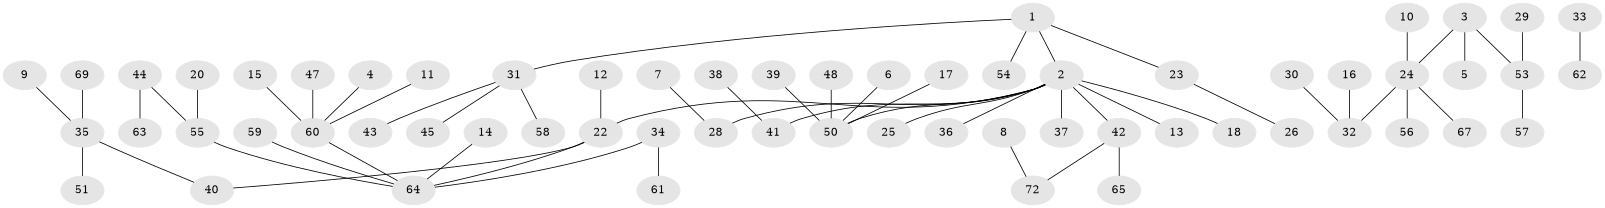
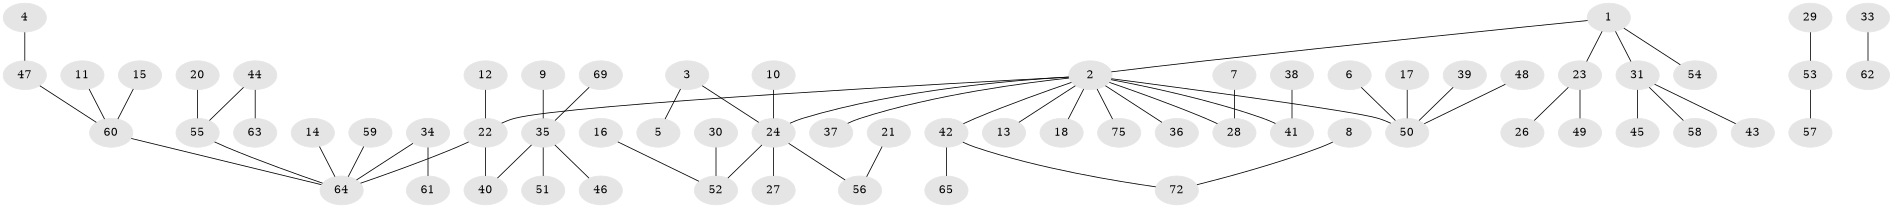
edge "3" -- "53": removed
edge "2" -- "24": added
edge "4" -- "60": now "4" -- "47"
node "21": added
node "25": label "25" -> "75"
node "32": label "32" -> "52"
node "67": label "67" -> "27"
node "49": added
node "46": added
